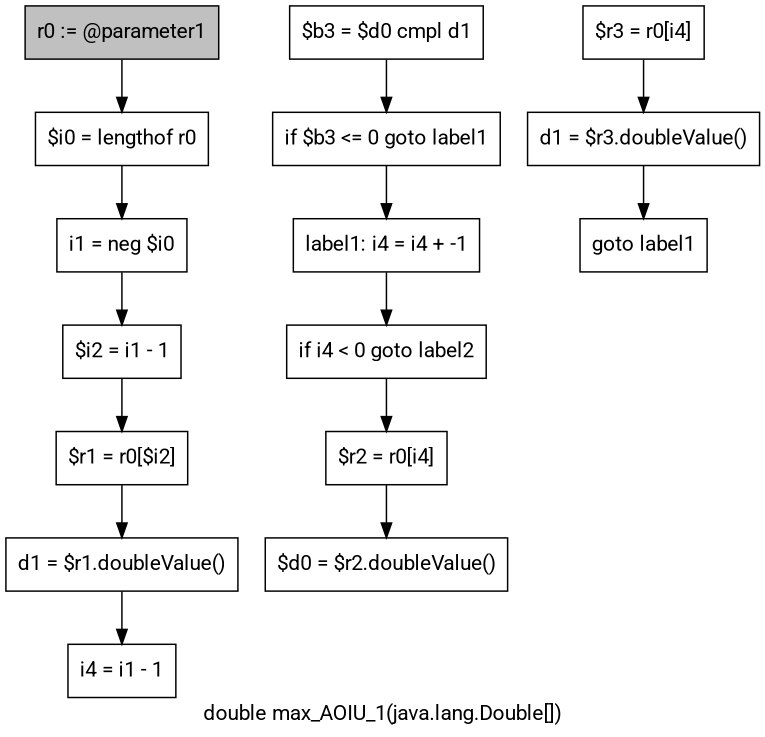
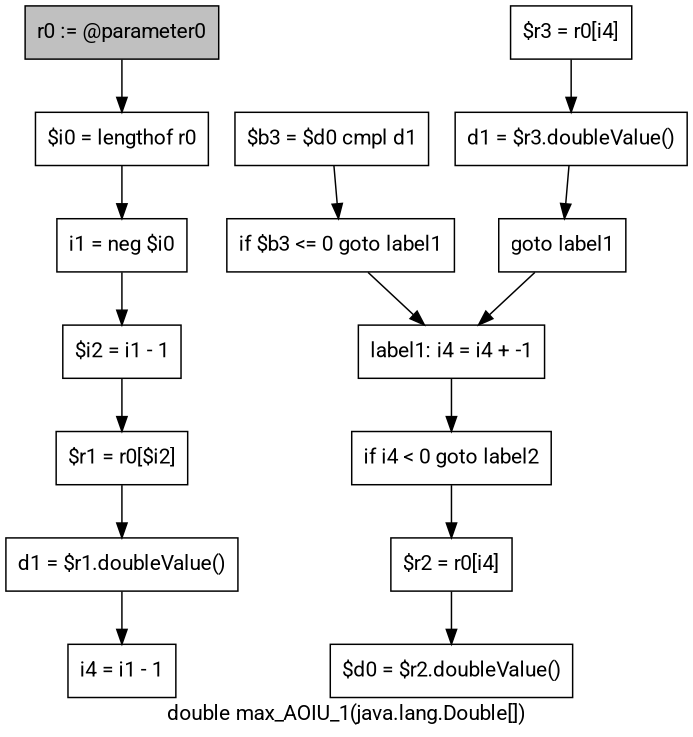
node "r0 := @parameter1": label "r0 := @parameter1" -> "r0 := @parameter0"
edge "goto label1" -> "label1: i4 = i4 + -1": added
